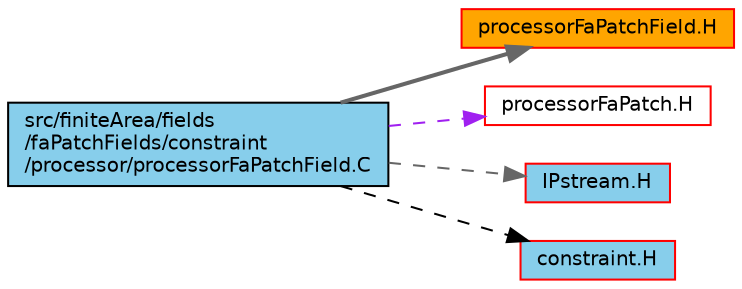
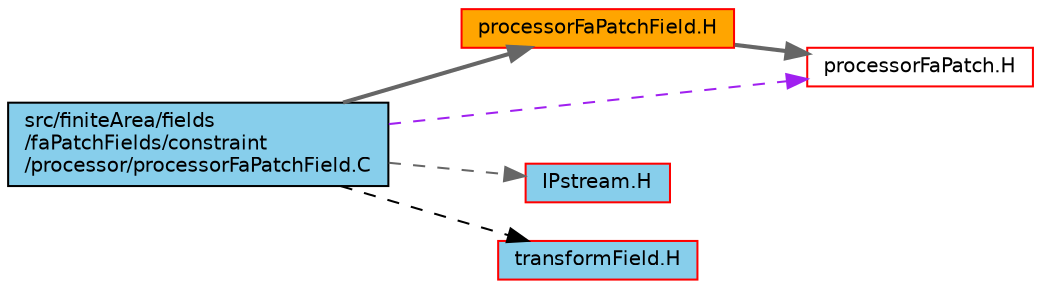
edge "processorFaPatchField.H" -> "processorFaPatch.H": added
node "constraint.H": label "constraint.H" -> "transformField.H"
